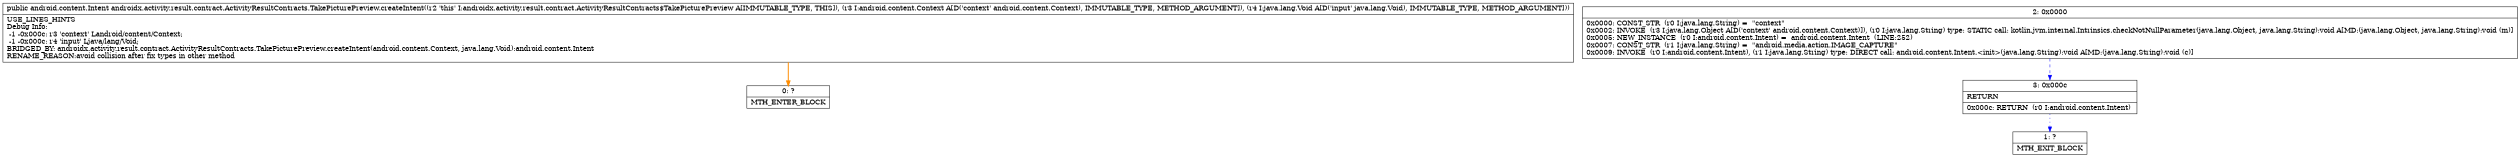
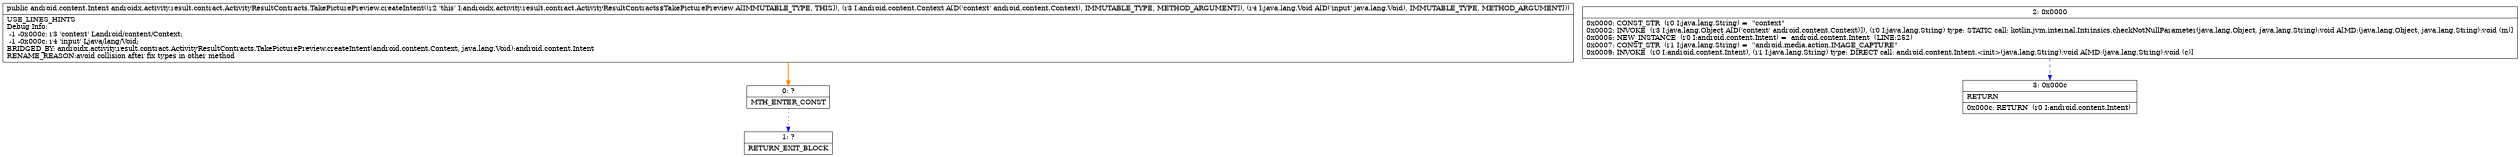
node "0: ?": text "MTH_ENTER_BLOCK" -> "MTH_ENTER_CONST"
edge "3: 0x000c" -> "1: ?": now "0: ?" -> "1: ?"
node "1: ?": text "MTH_EXIT_BLOCK" -> "RETURN_EXIT_BLOCK"
